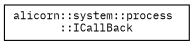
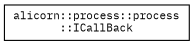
node "alicorn::system::process ::ICallBack": label "alicorn::system::process ::ICallBack" -> "alicorn::process::process ::ICallBack"
